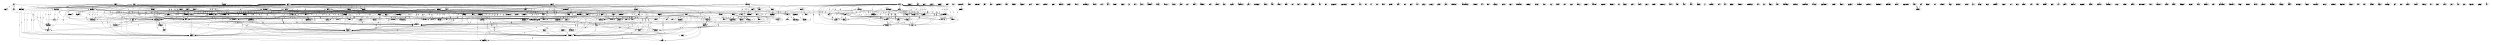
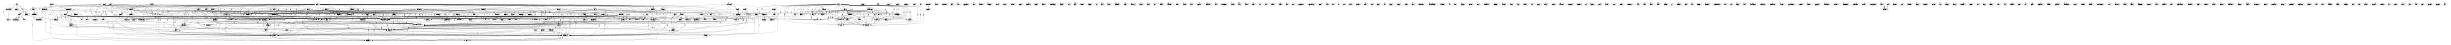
node "sequence(1)": removed
node "housing(2)": added
